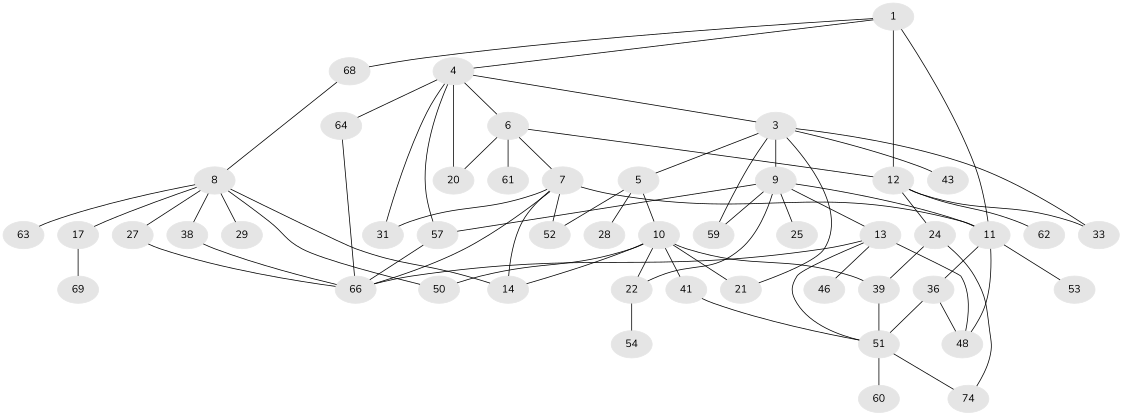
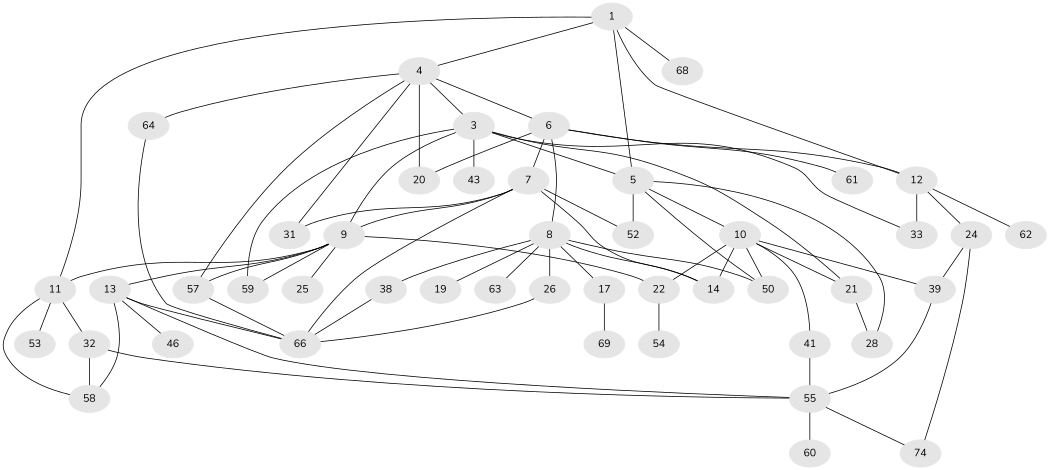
edge "1" -- "5": added
edge "68" -- "8": now "6" -- "8"
edge "7" -- "11": now "7" -- "9"
node "27": label "27" -> "26"
node "29": label "29" -> "19"
edge "5" -- "50": added
node "36": label "36" -> "32"
edge "21" -- "28": added
node "51": label "51" -> "55"
node "48": label "48" -> "58"
